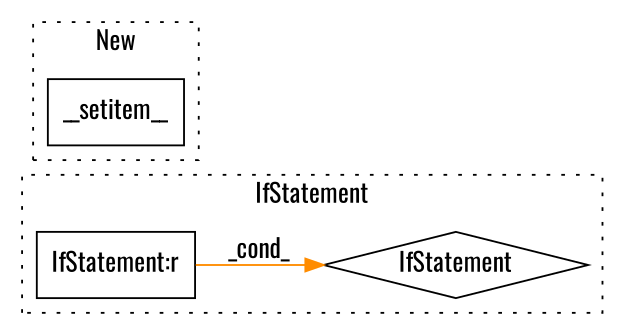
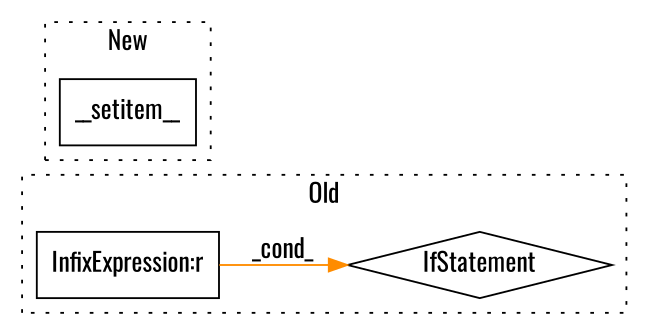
cluster "IfStatement": label "IfStatement" -> "Old"
node "IfStatement:r": label "IfStatement:r" -> "InfixExpression:r"
